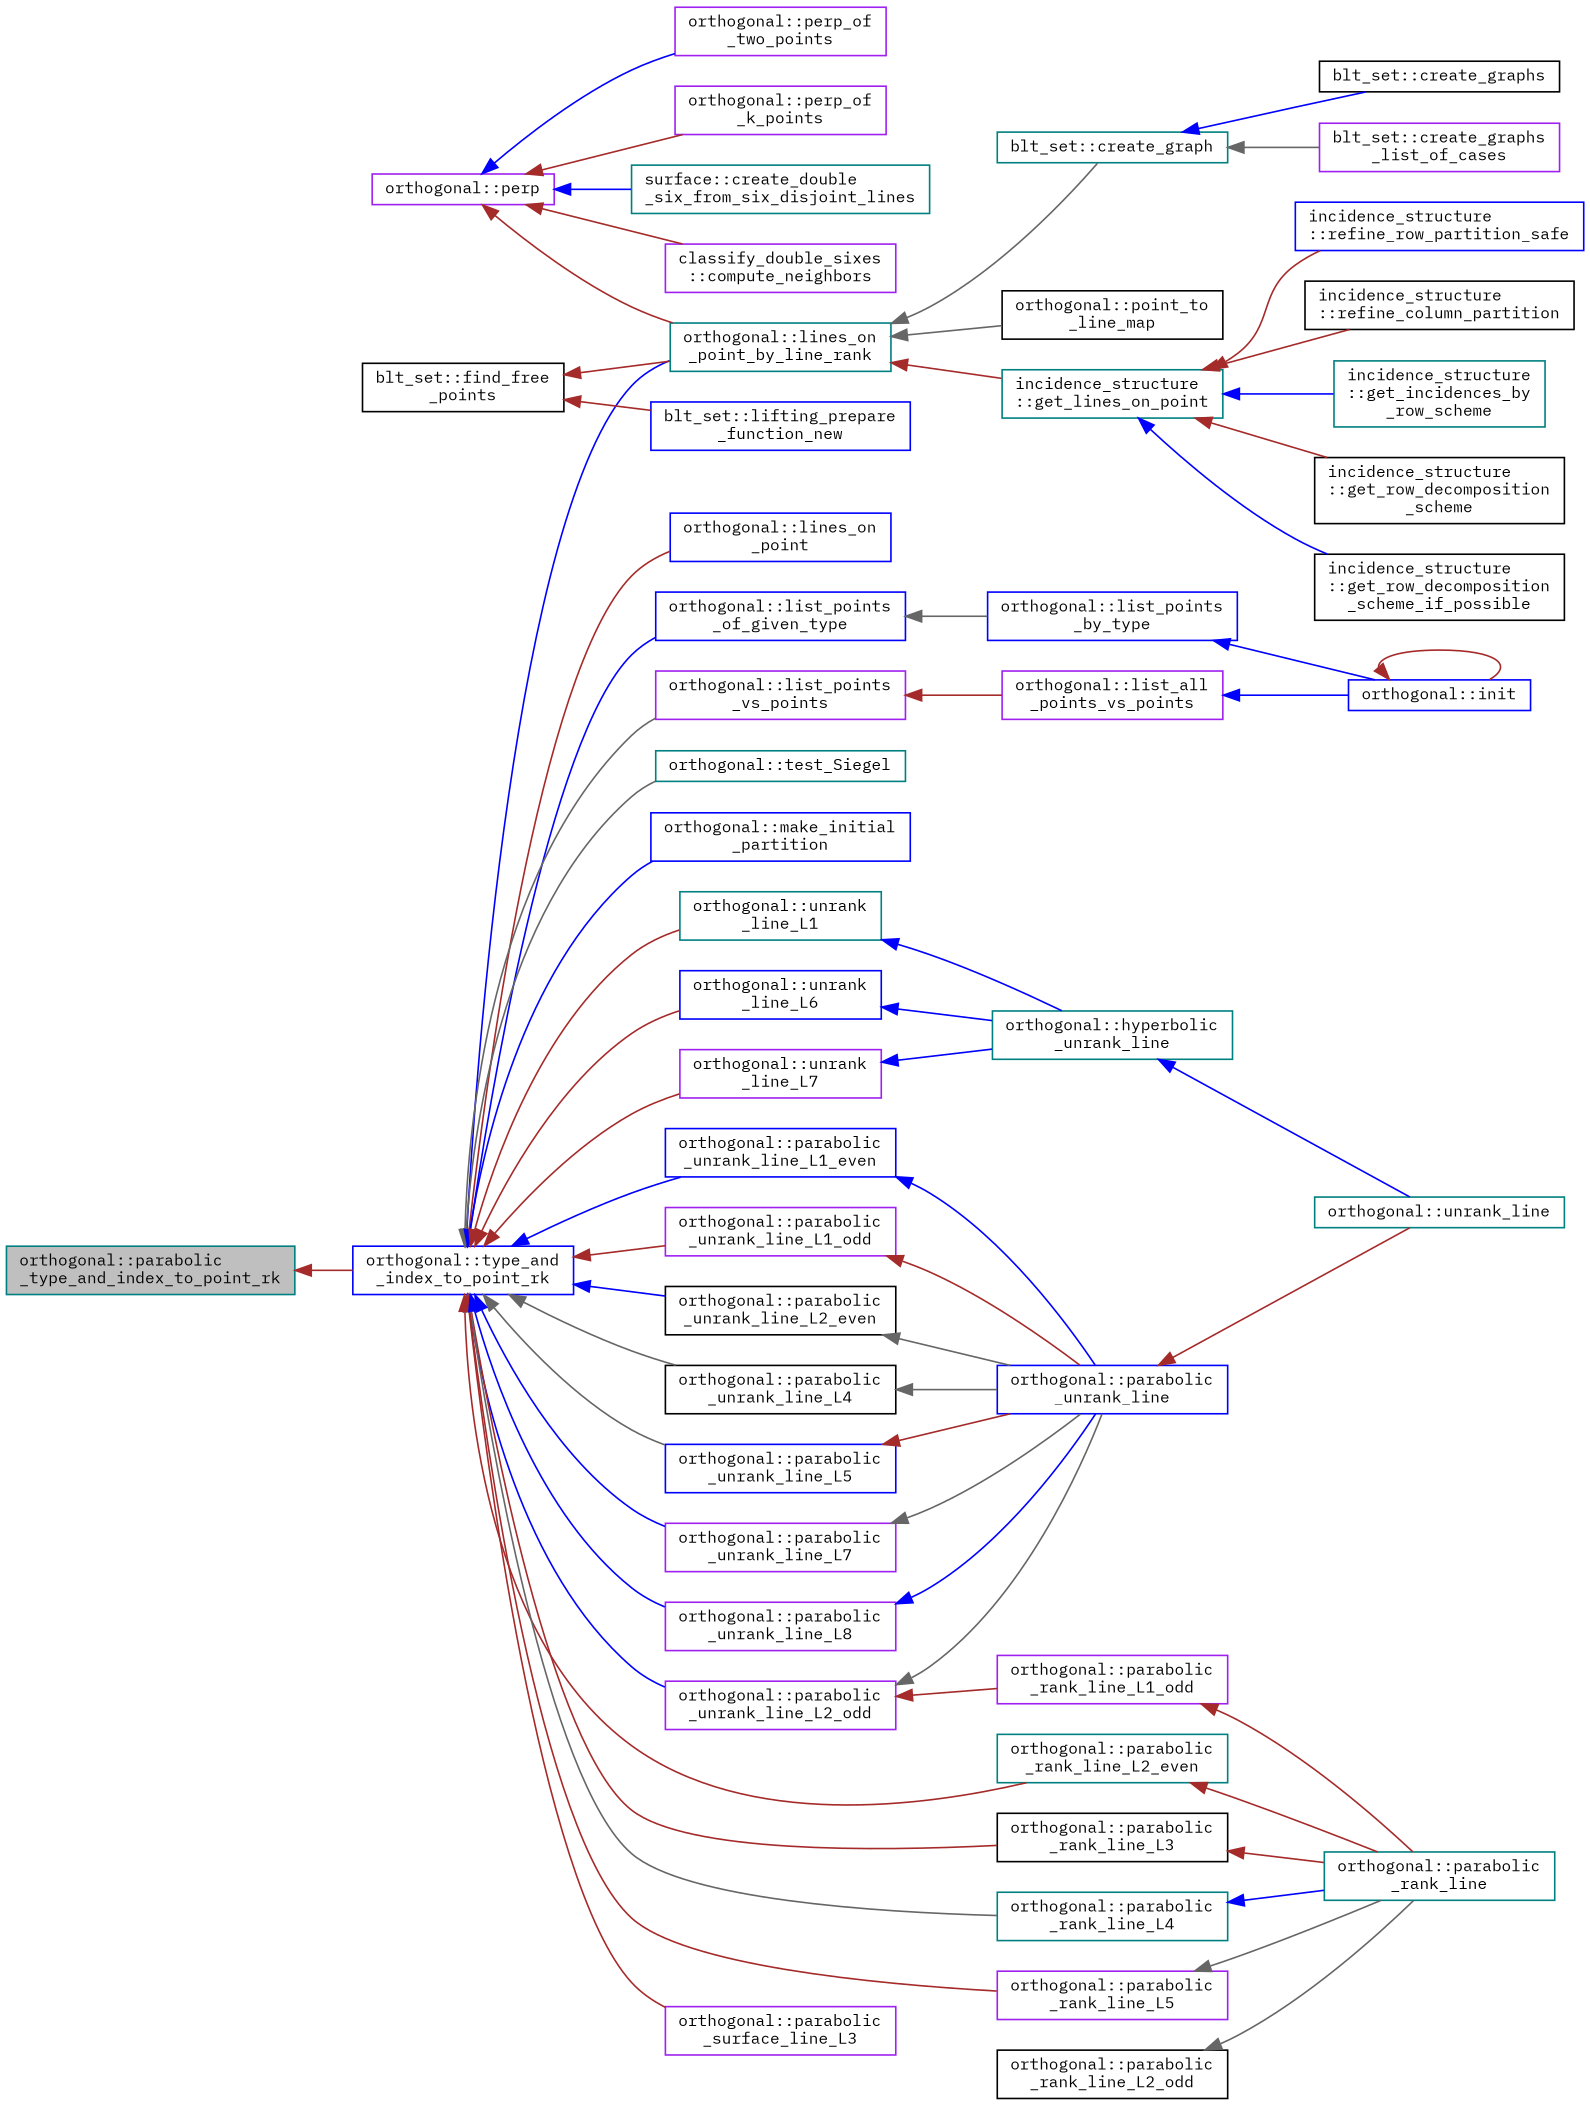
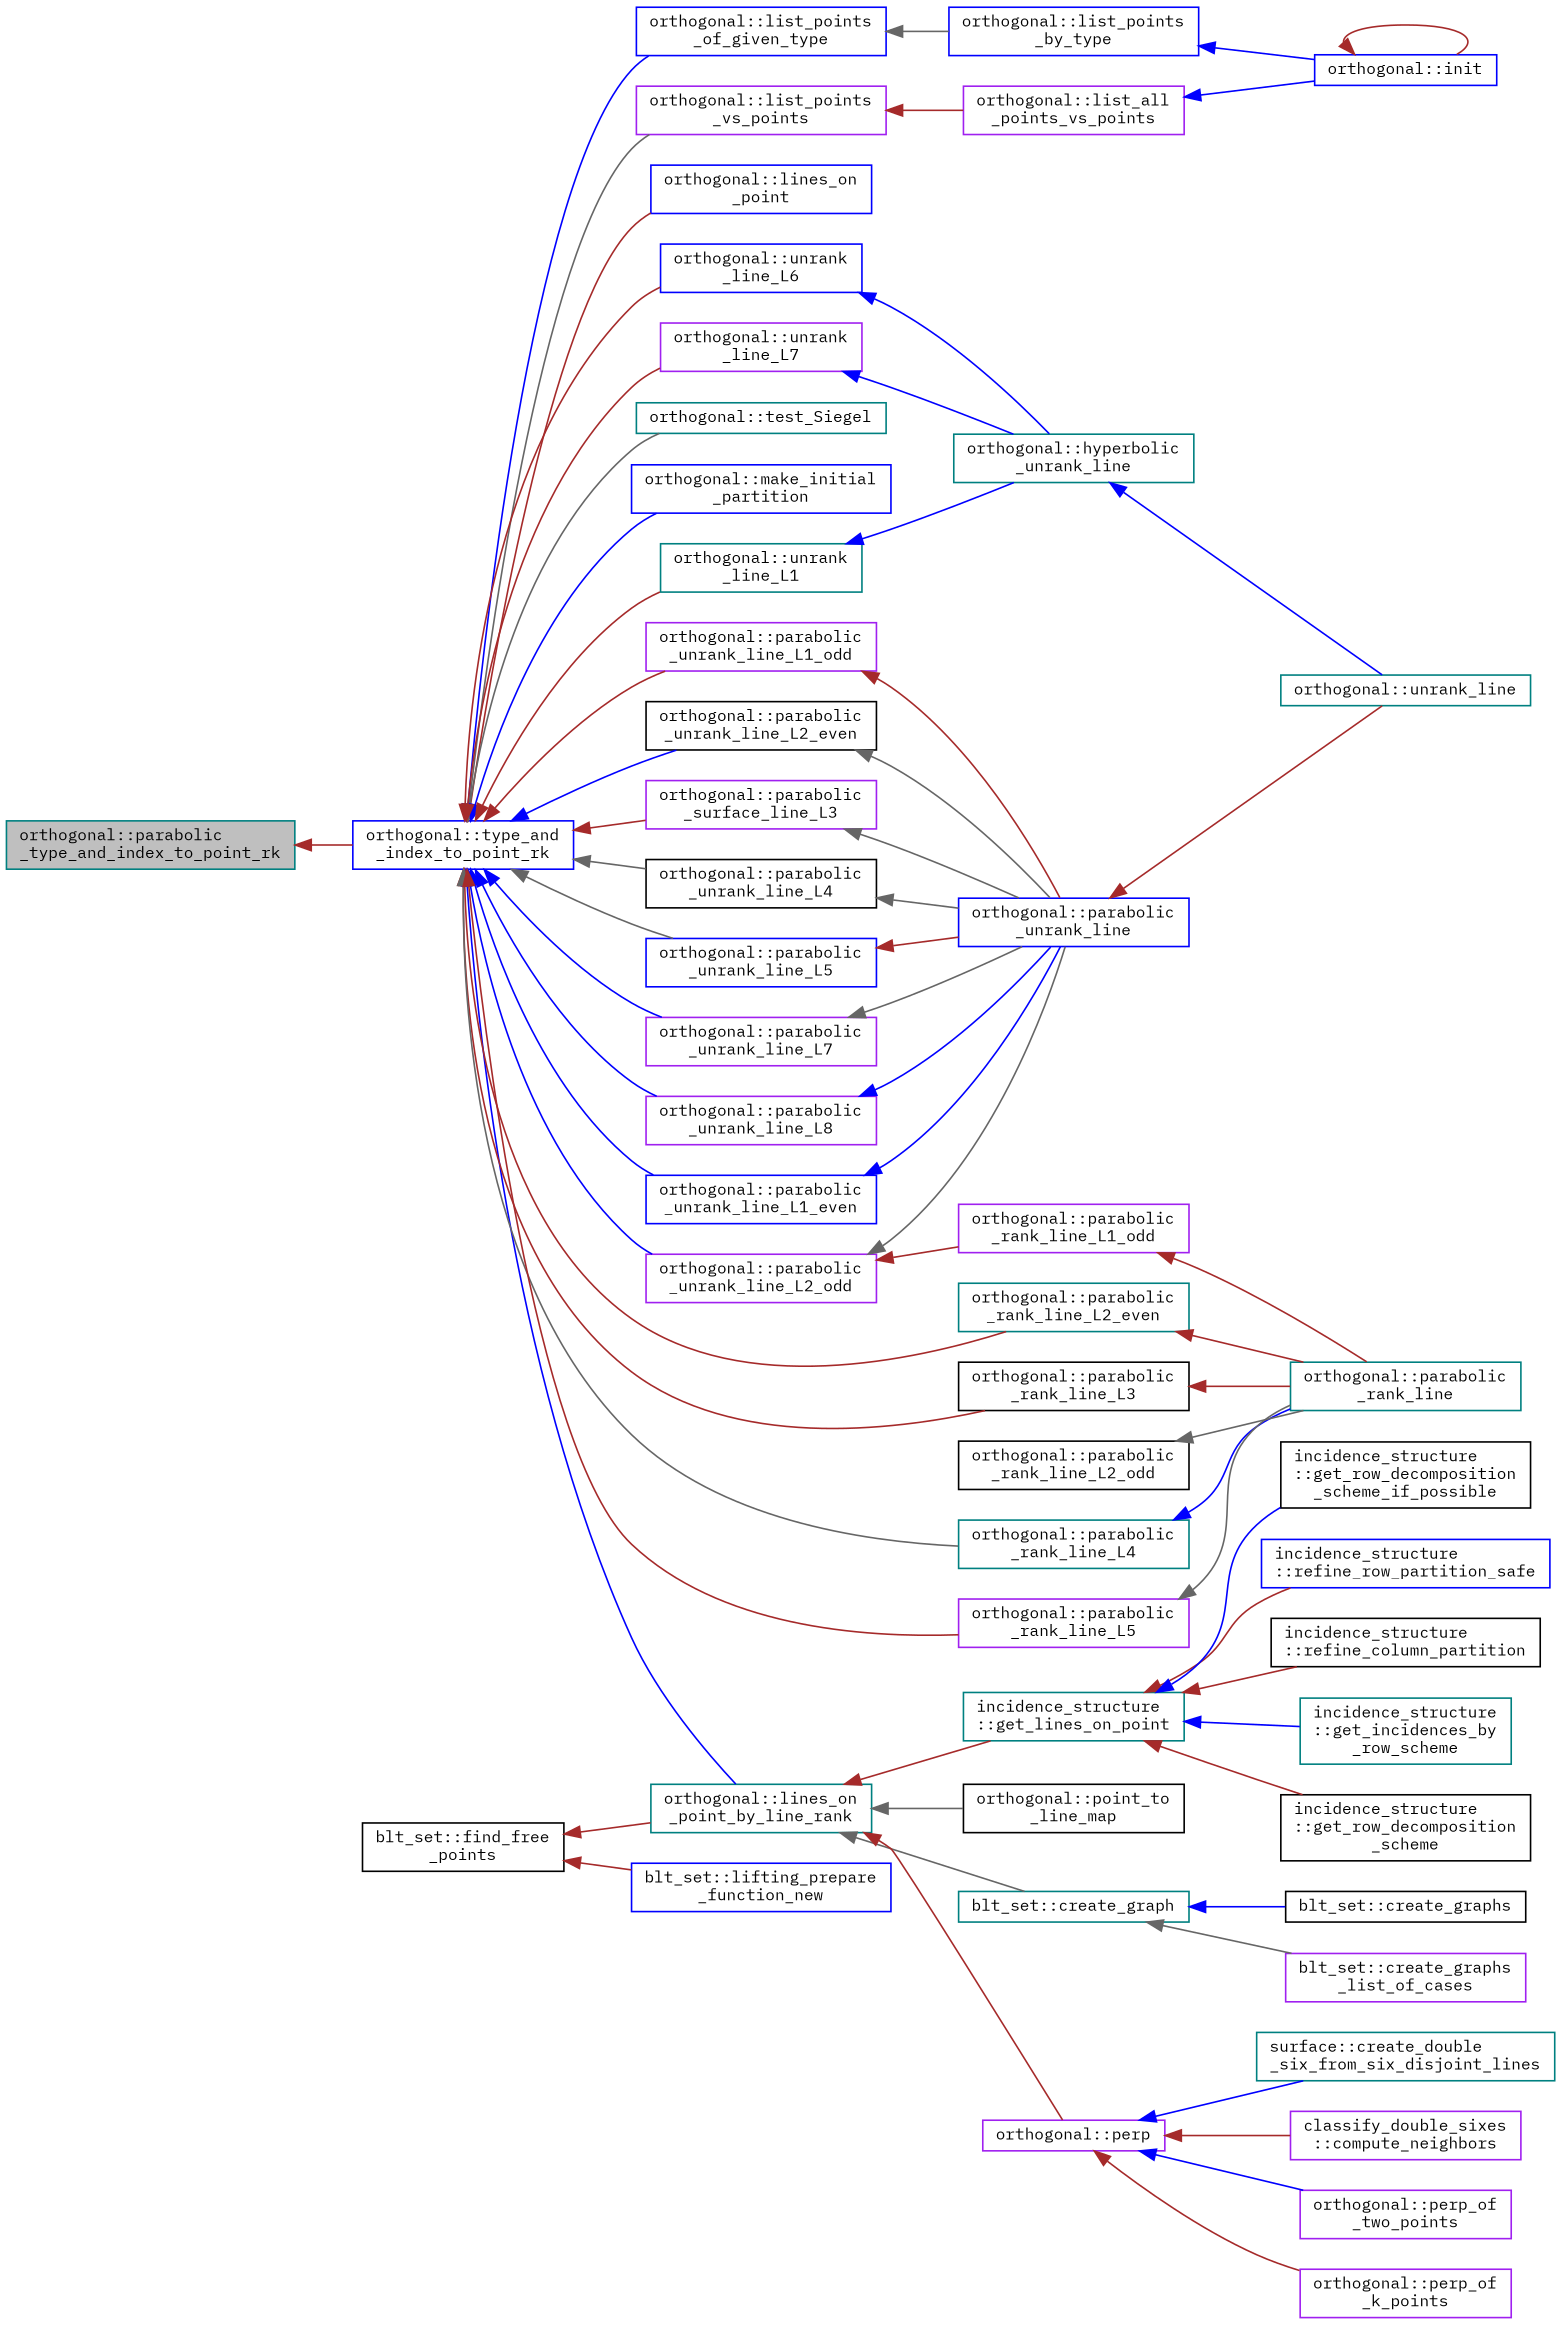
edge "orthogonal::lines_on _point_by_line_rank" -> "orthogonal::perp": reversed
edge "orthogonal::parabolic _unrank_line" -> "orthogonal::parabolic _surface_line_L3": added
